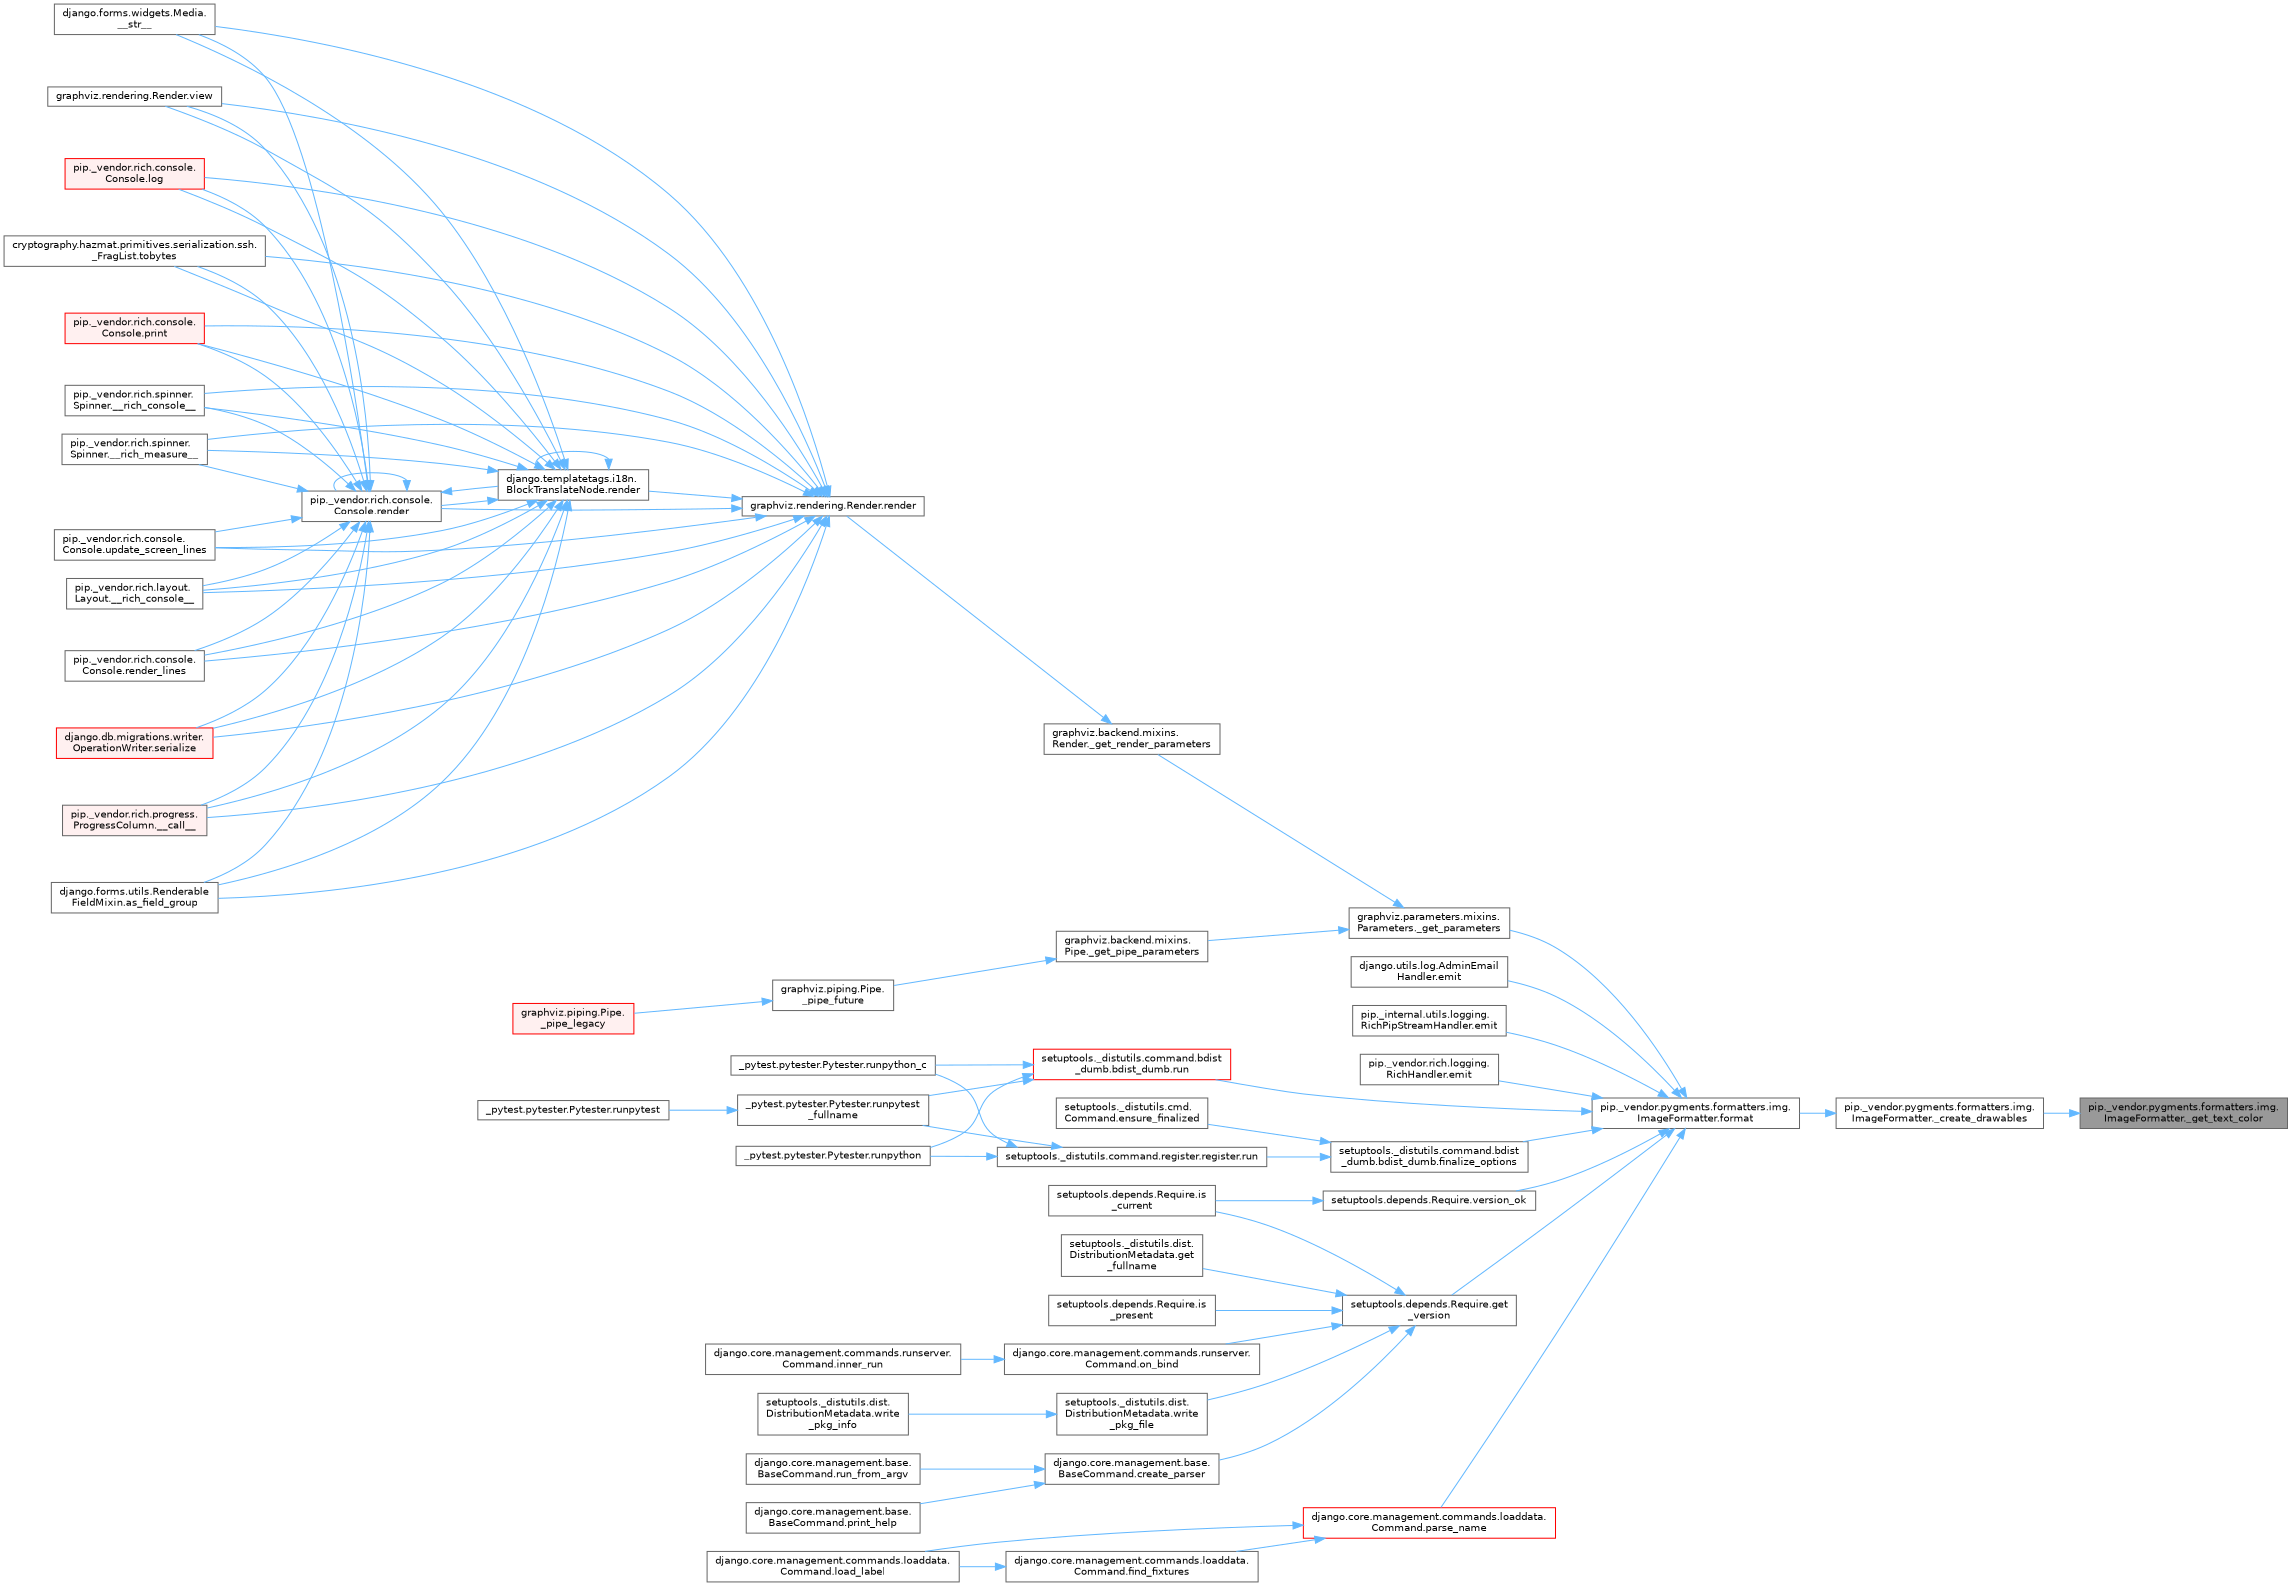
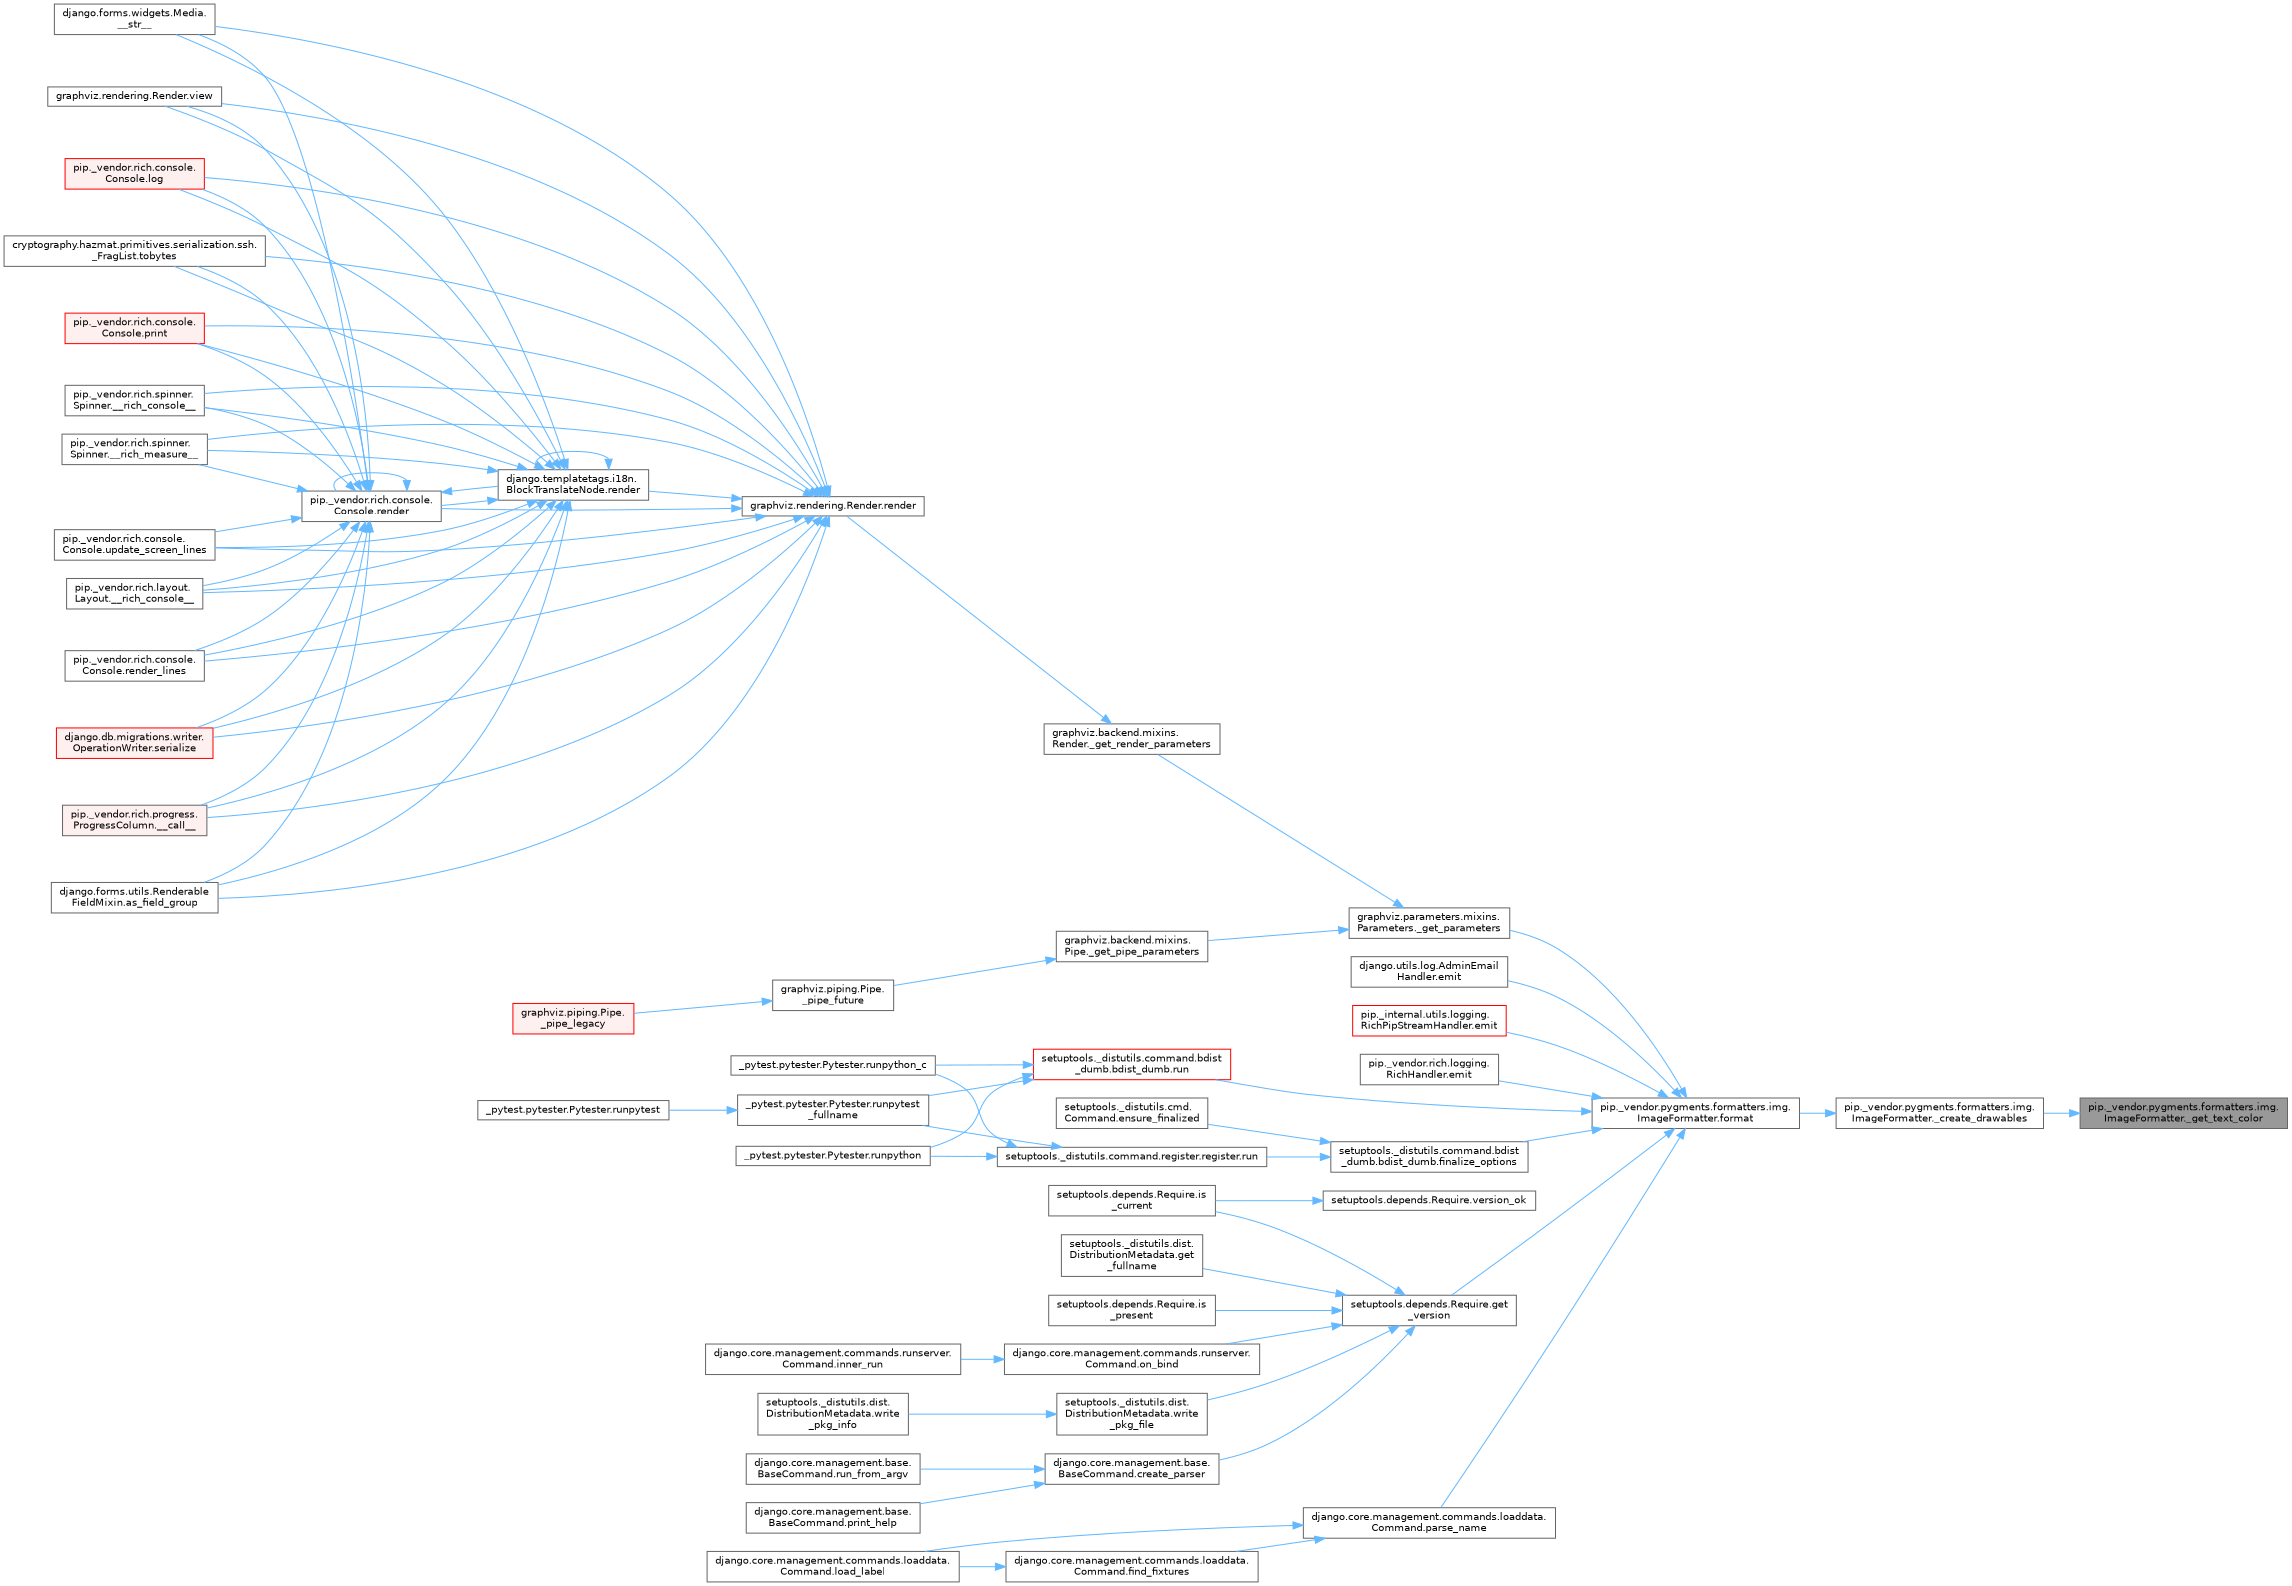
node "pip._internal.utils.logging. RichPipStreamHandler.emit": color grey40 -> red
edge "setuptools.depends.Require.version_ok" -> "pip._vendor.pygments.formatters.img. ImageFormatter.format": removed
node "django.core.management.commands.loaddata. Command.parse_name": color red -> grey40
